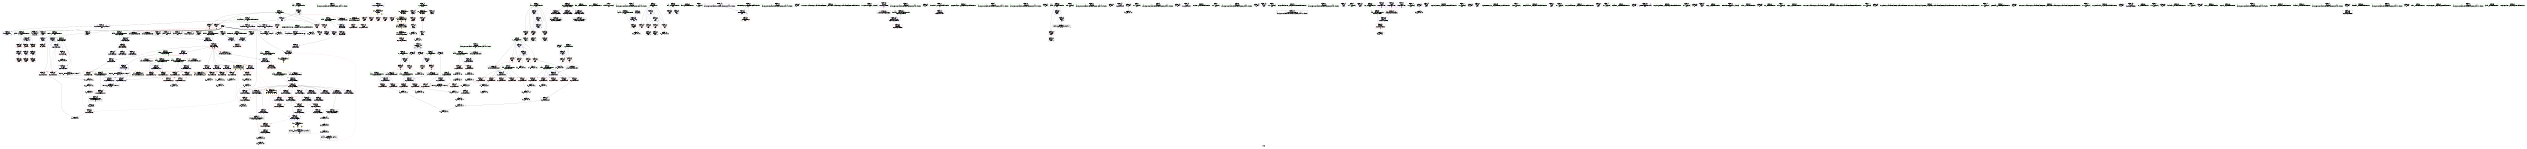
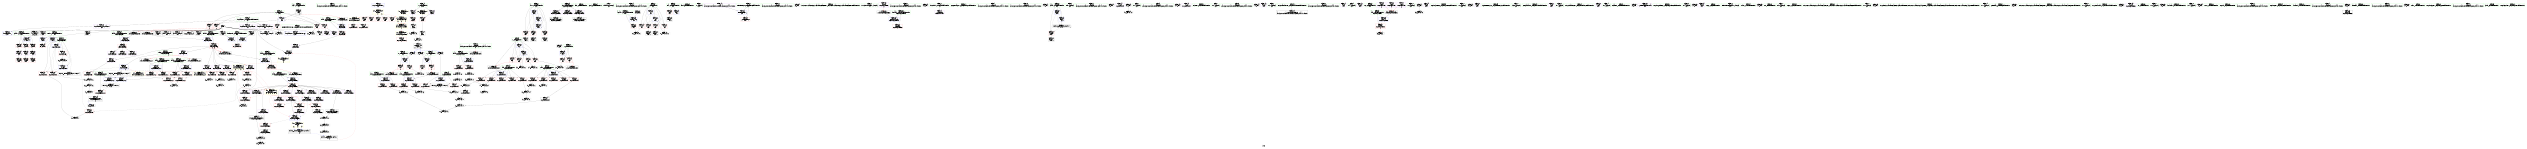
node "NodeID: 133": added
